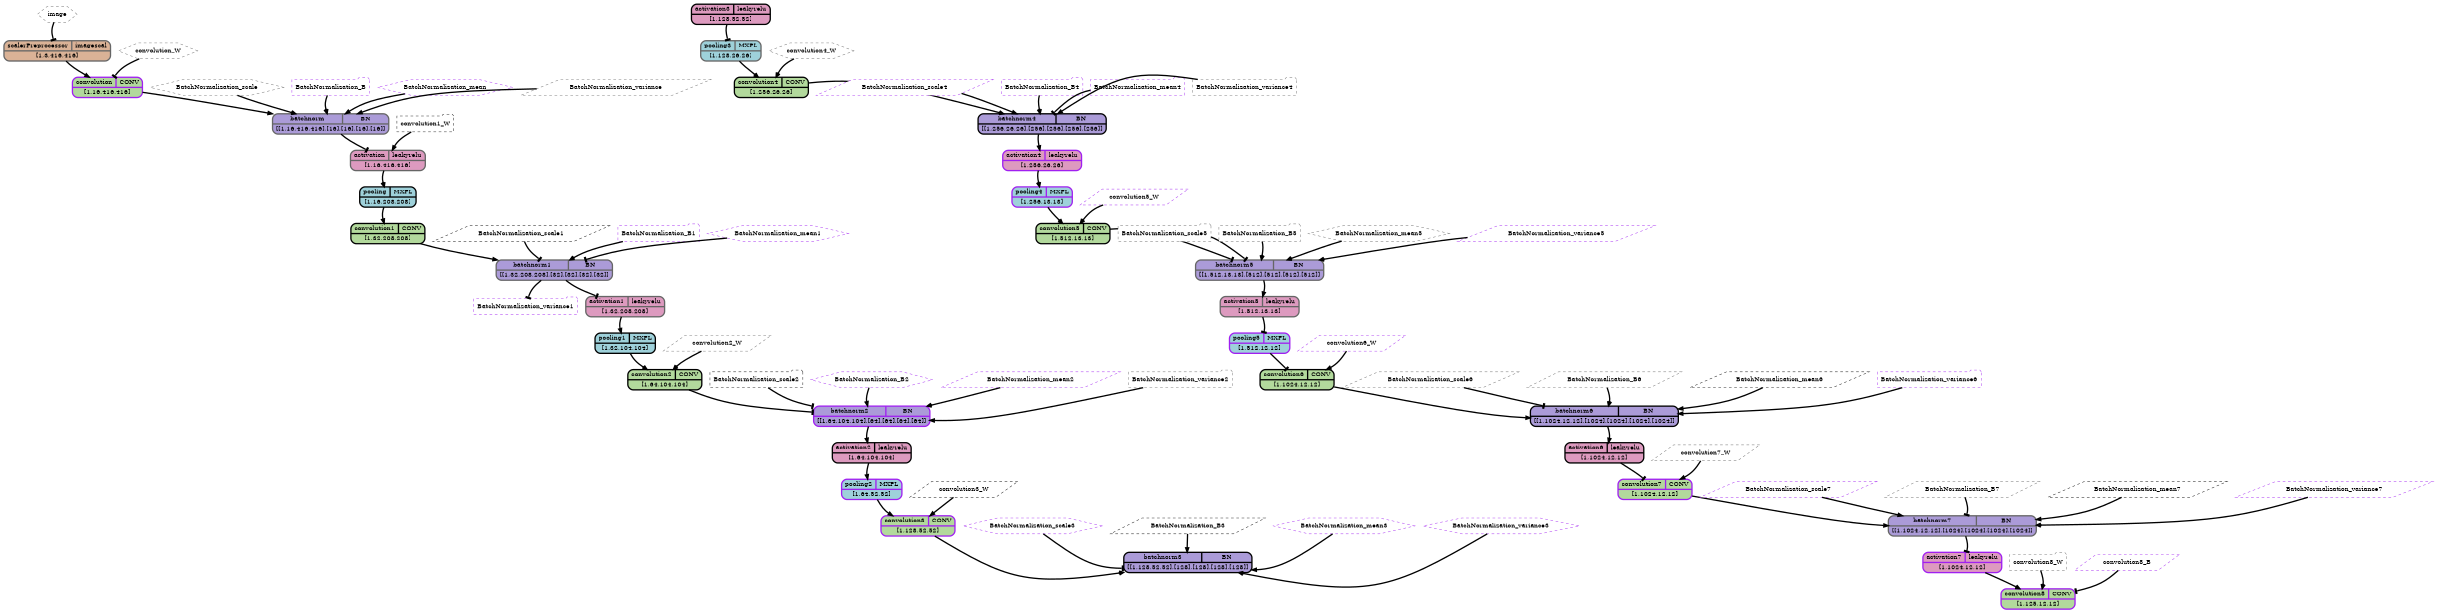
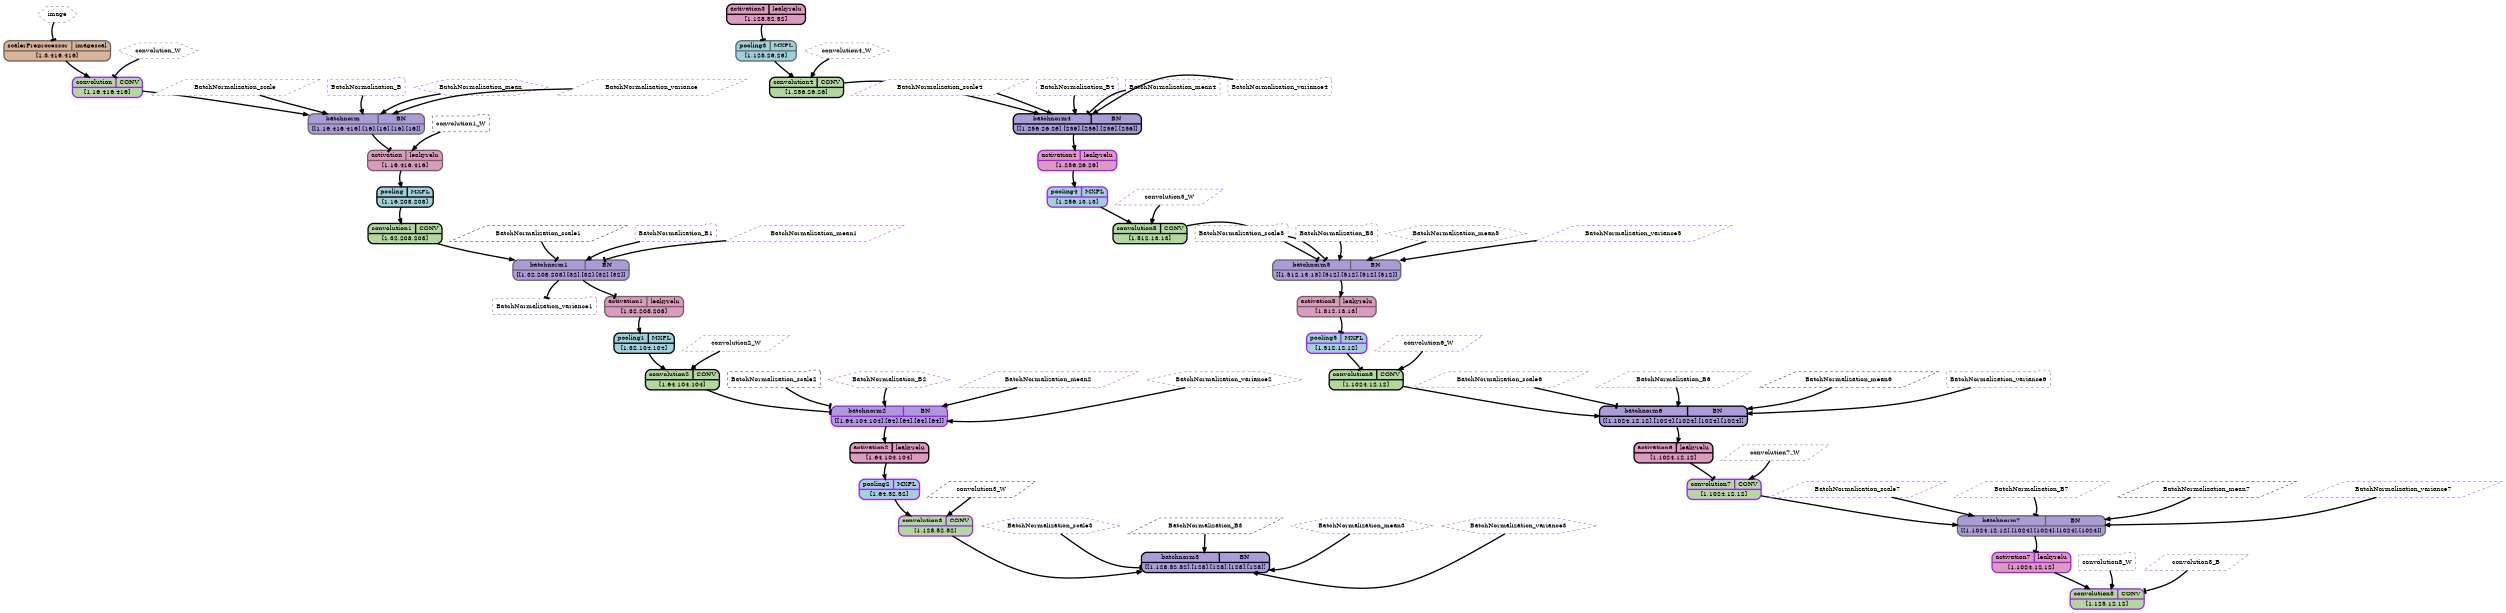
node "BatchNormalization_scale": shape hexagon -> parallelogram
node "BatchNormalization_mean1": shape hexagon -> parallelogram
node "BatchNormalization_variance2": shape folder -> hexagon
